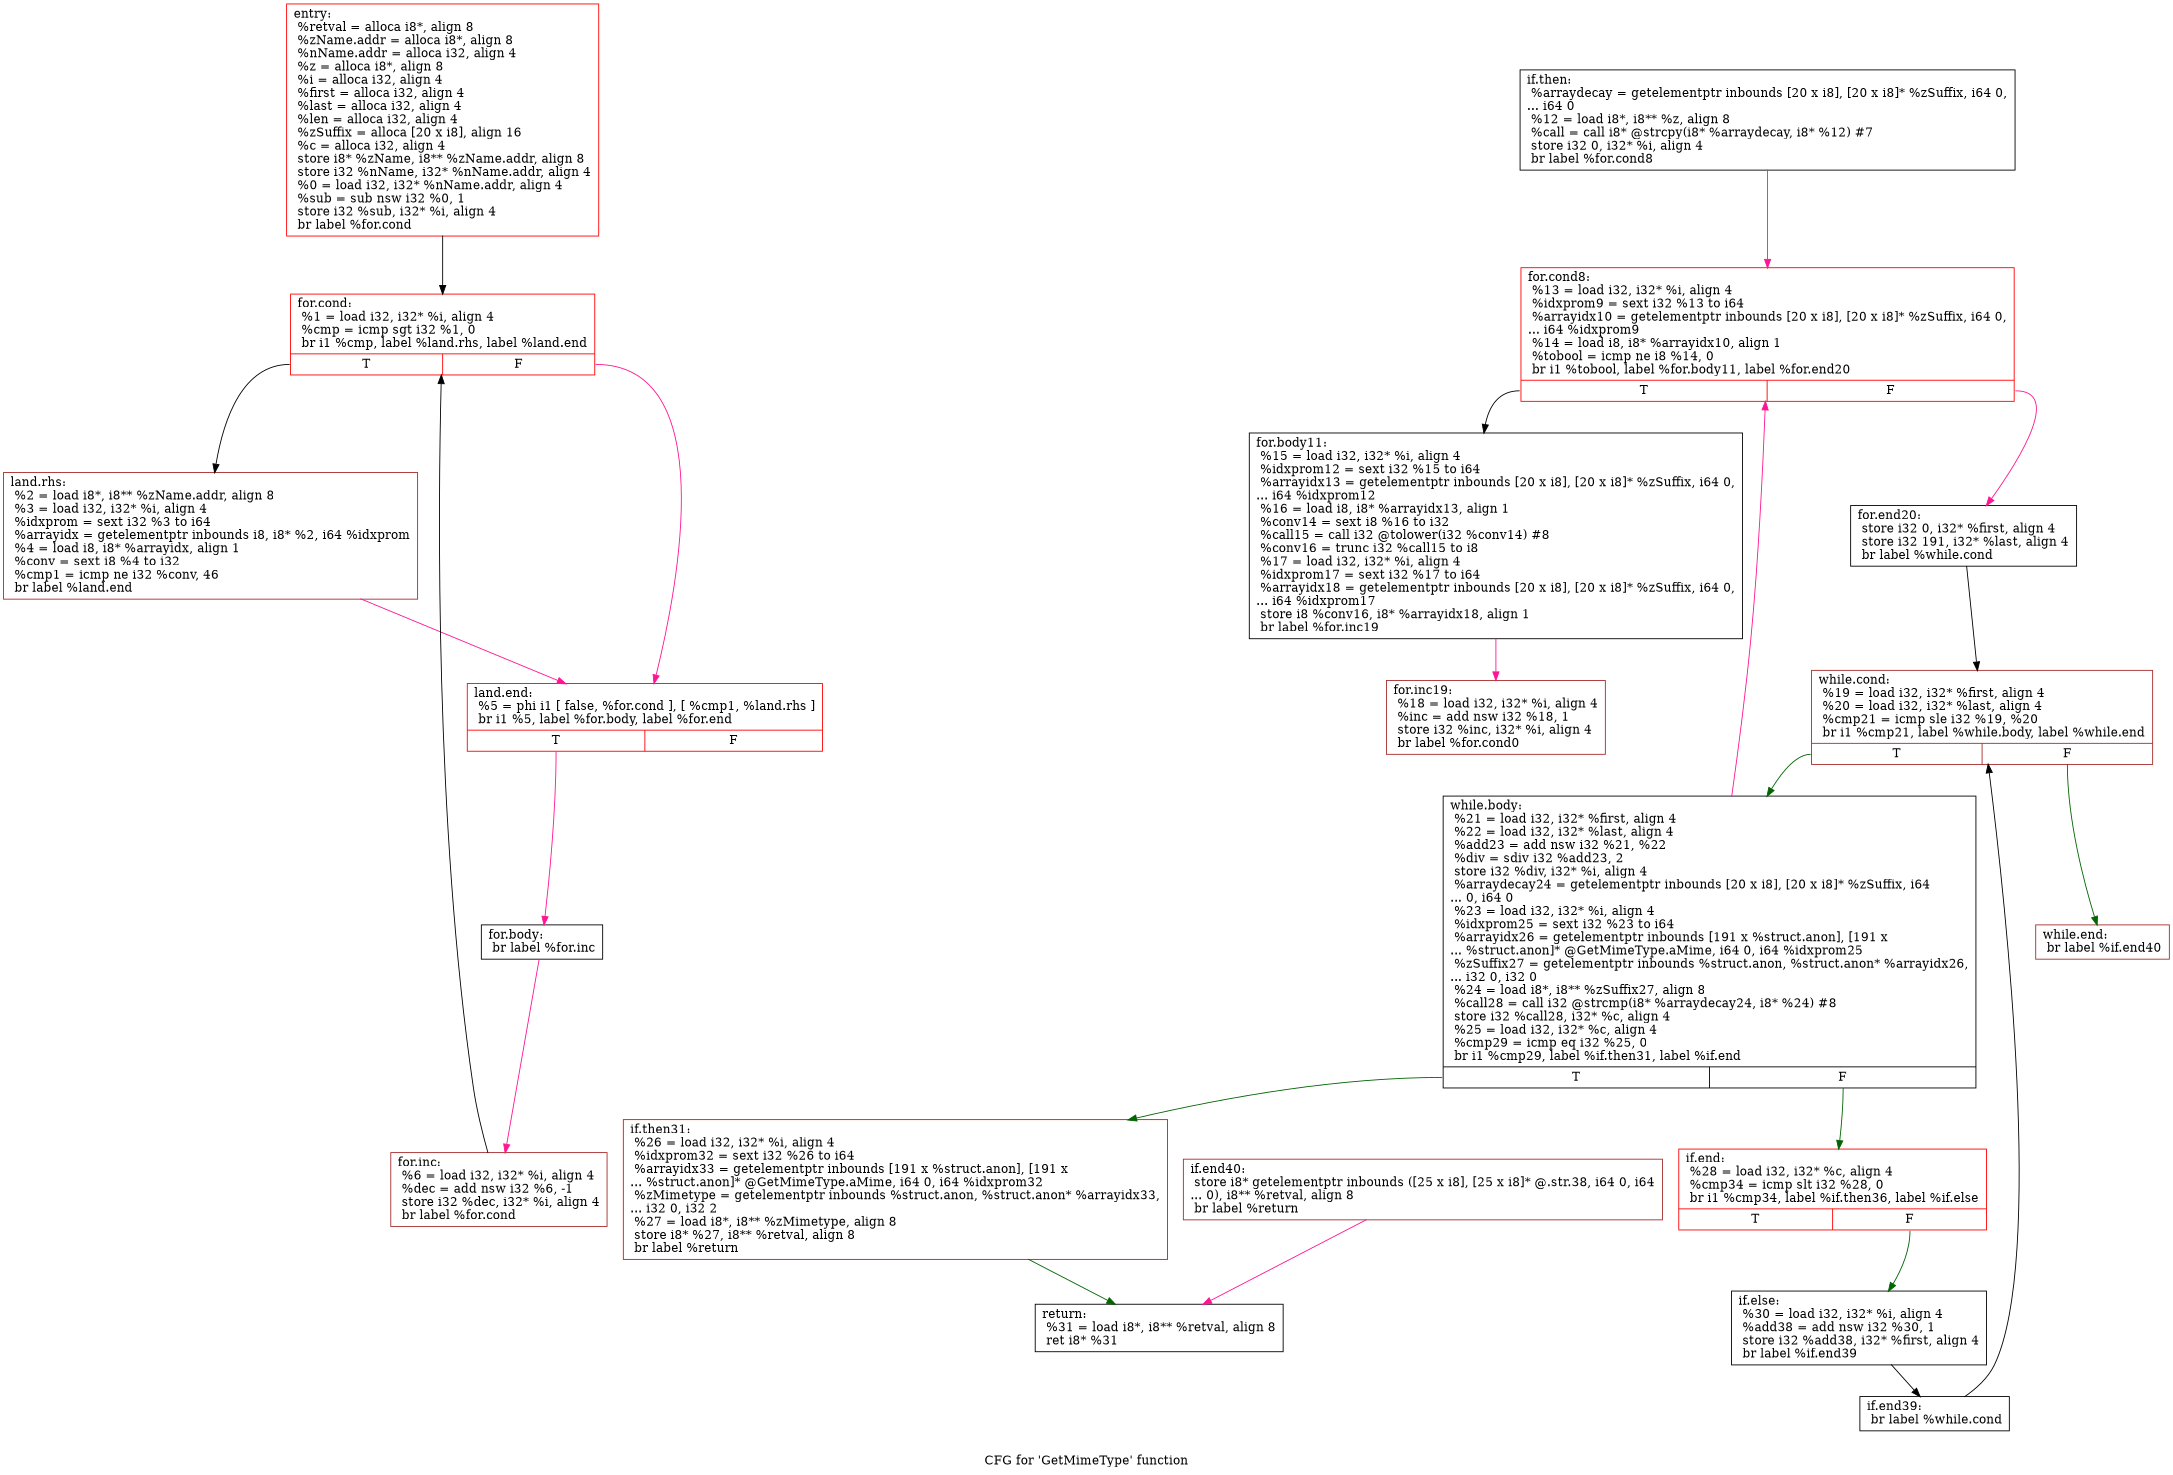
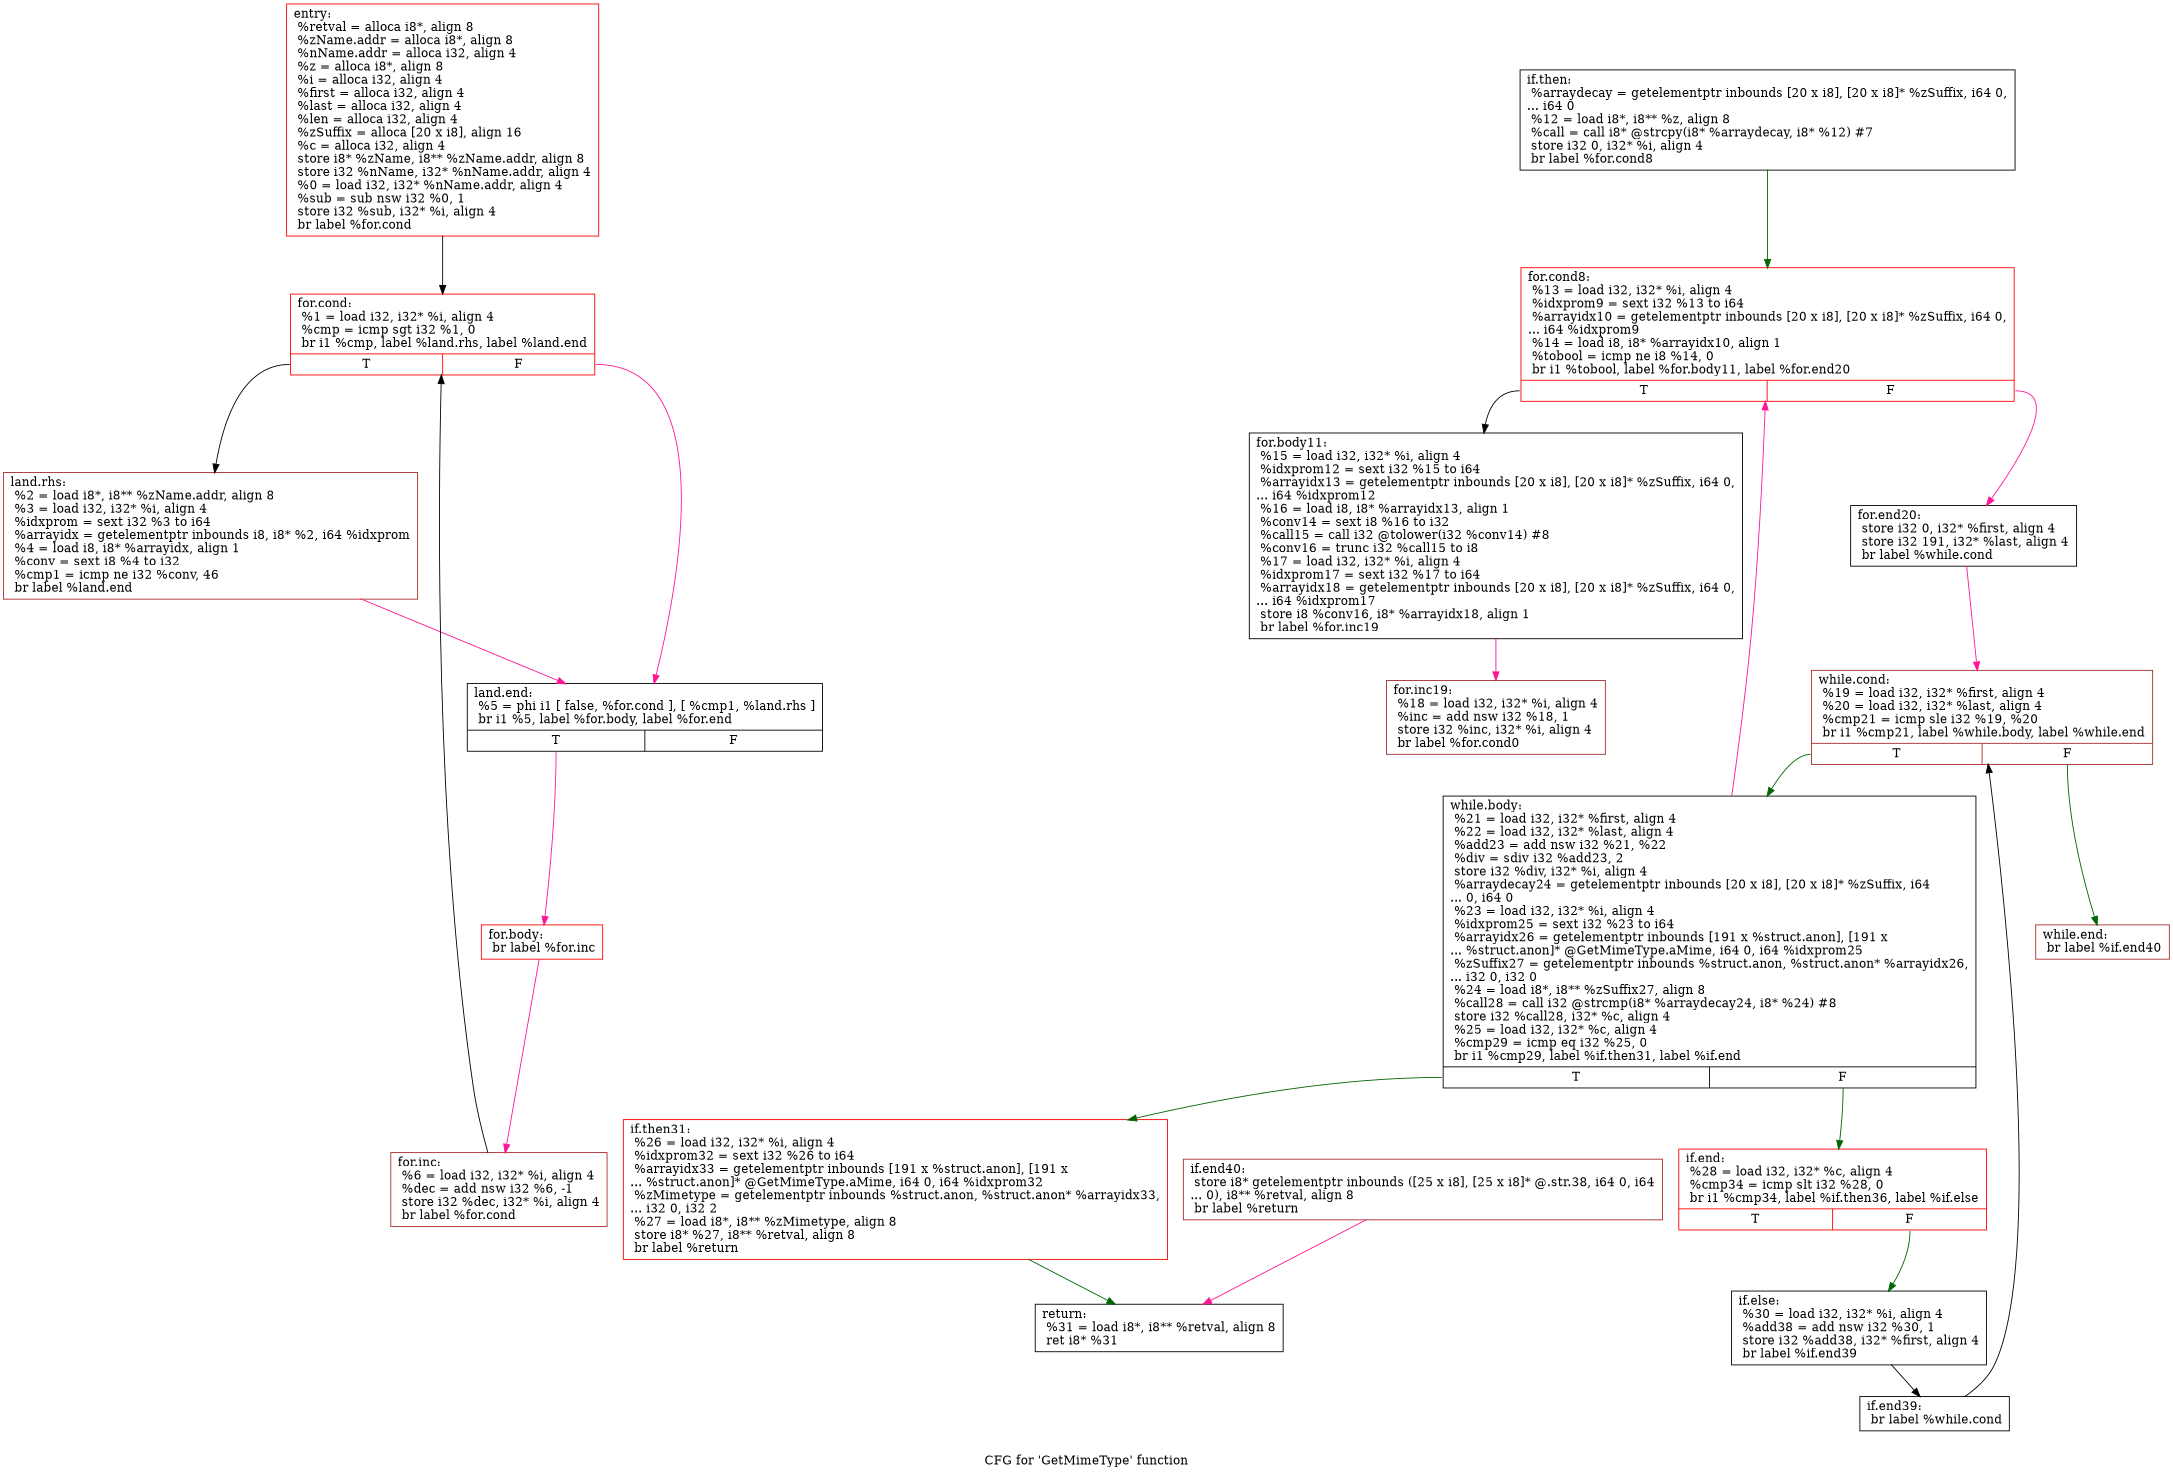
edge "if.then:" -> "for.cond8:": color deeppink -> darkgreen
edge "for.end20:" -> "while.cond:": color black -> deeppink
node "land.end:": color red -> black
node "for.body:": color black -> red
